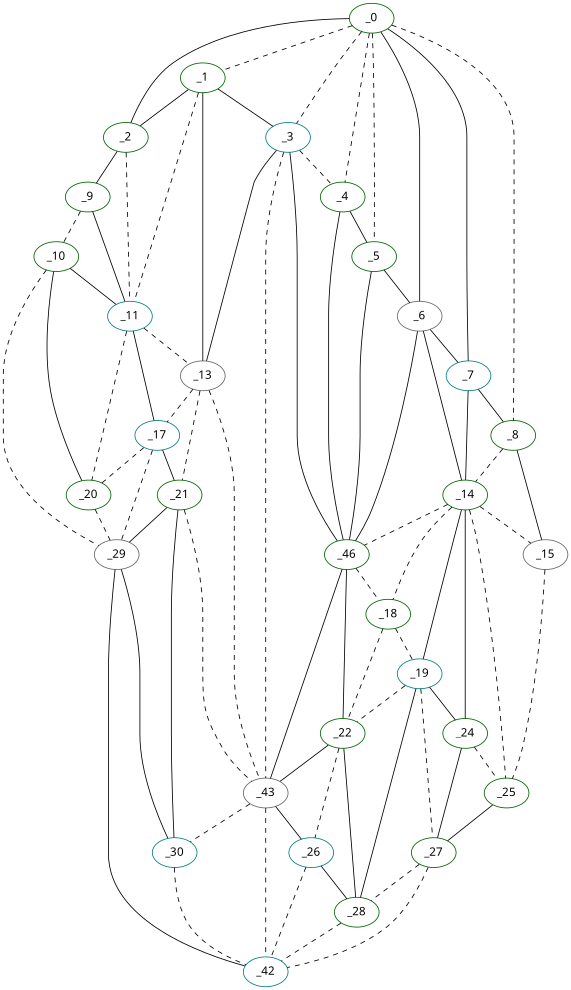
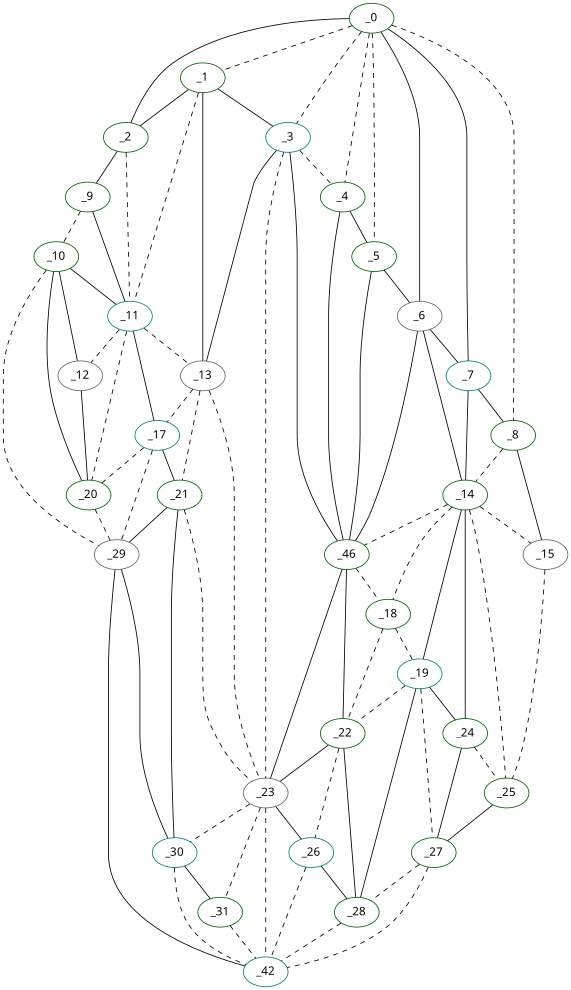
node "_12": added
node "_43": label "_43" -> "_23"
node "_31": added
